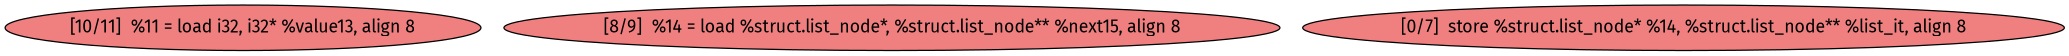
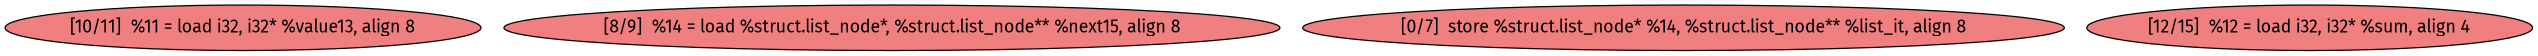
node "[12/15]  %12 = load i32, i32* %sum, align 4": added
